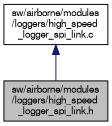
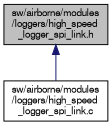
edge "sw/airborne/modules /loggers/high_speed _logger_spi_link.h" -> "sw/airborne/modules /loggers/high_speed _logger_spi_link.c": reversed
